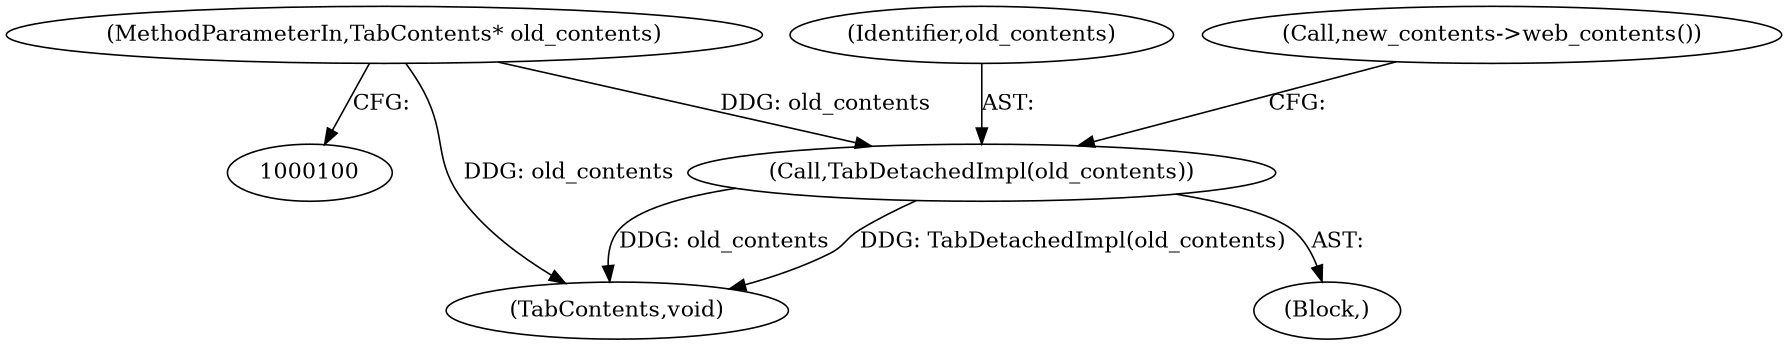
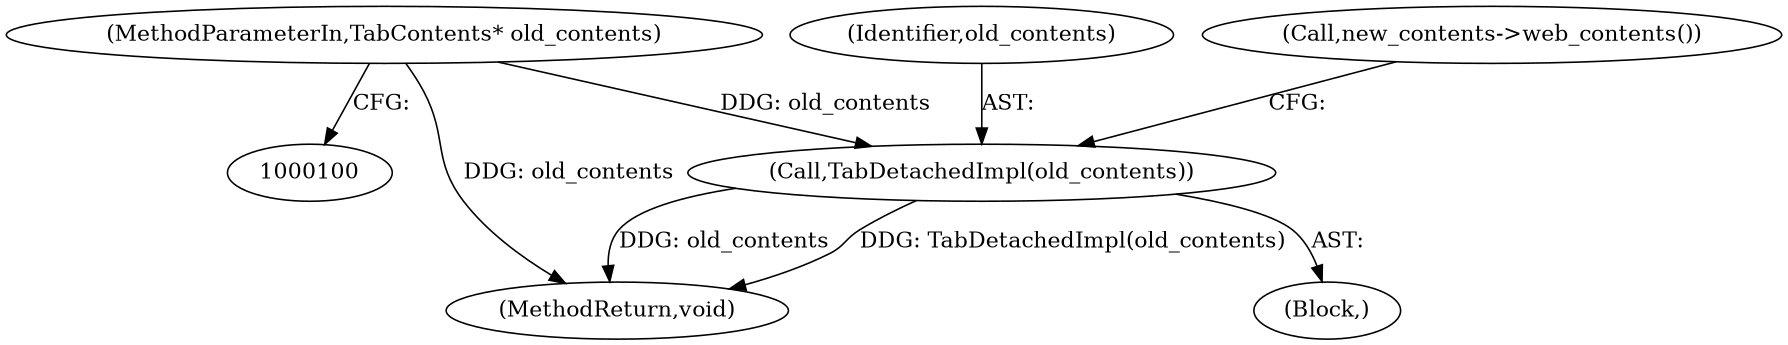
node "(TabContents,void)": label "(TabContents,void)" -> "(MethodReturn,void)"
